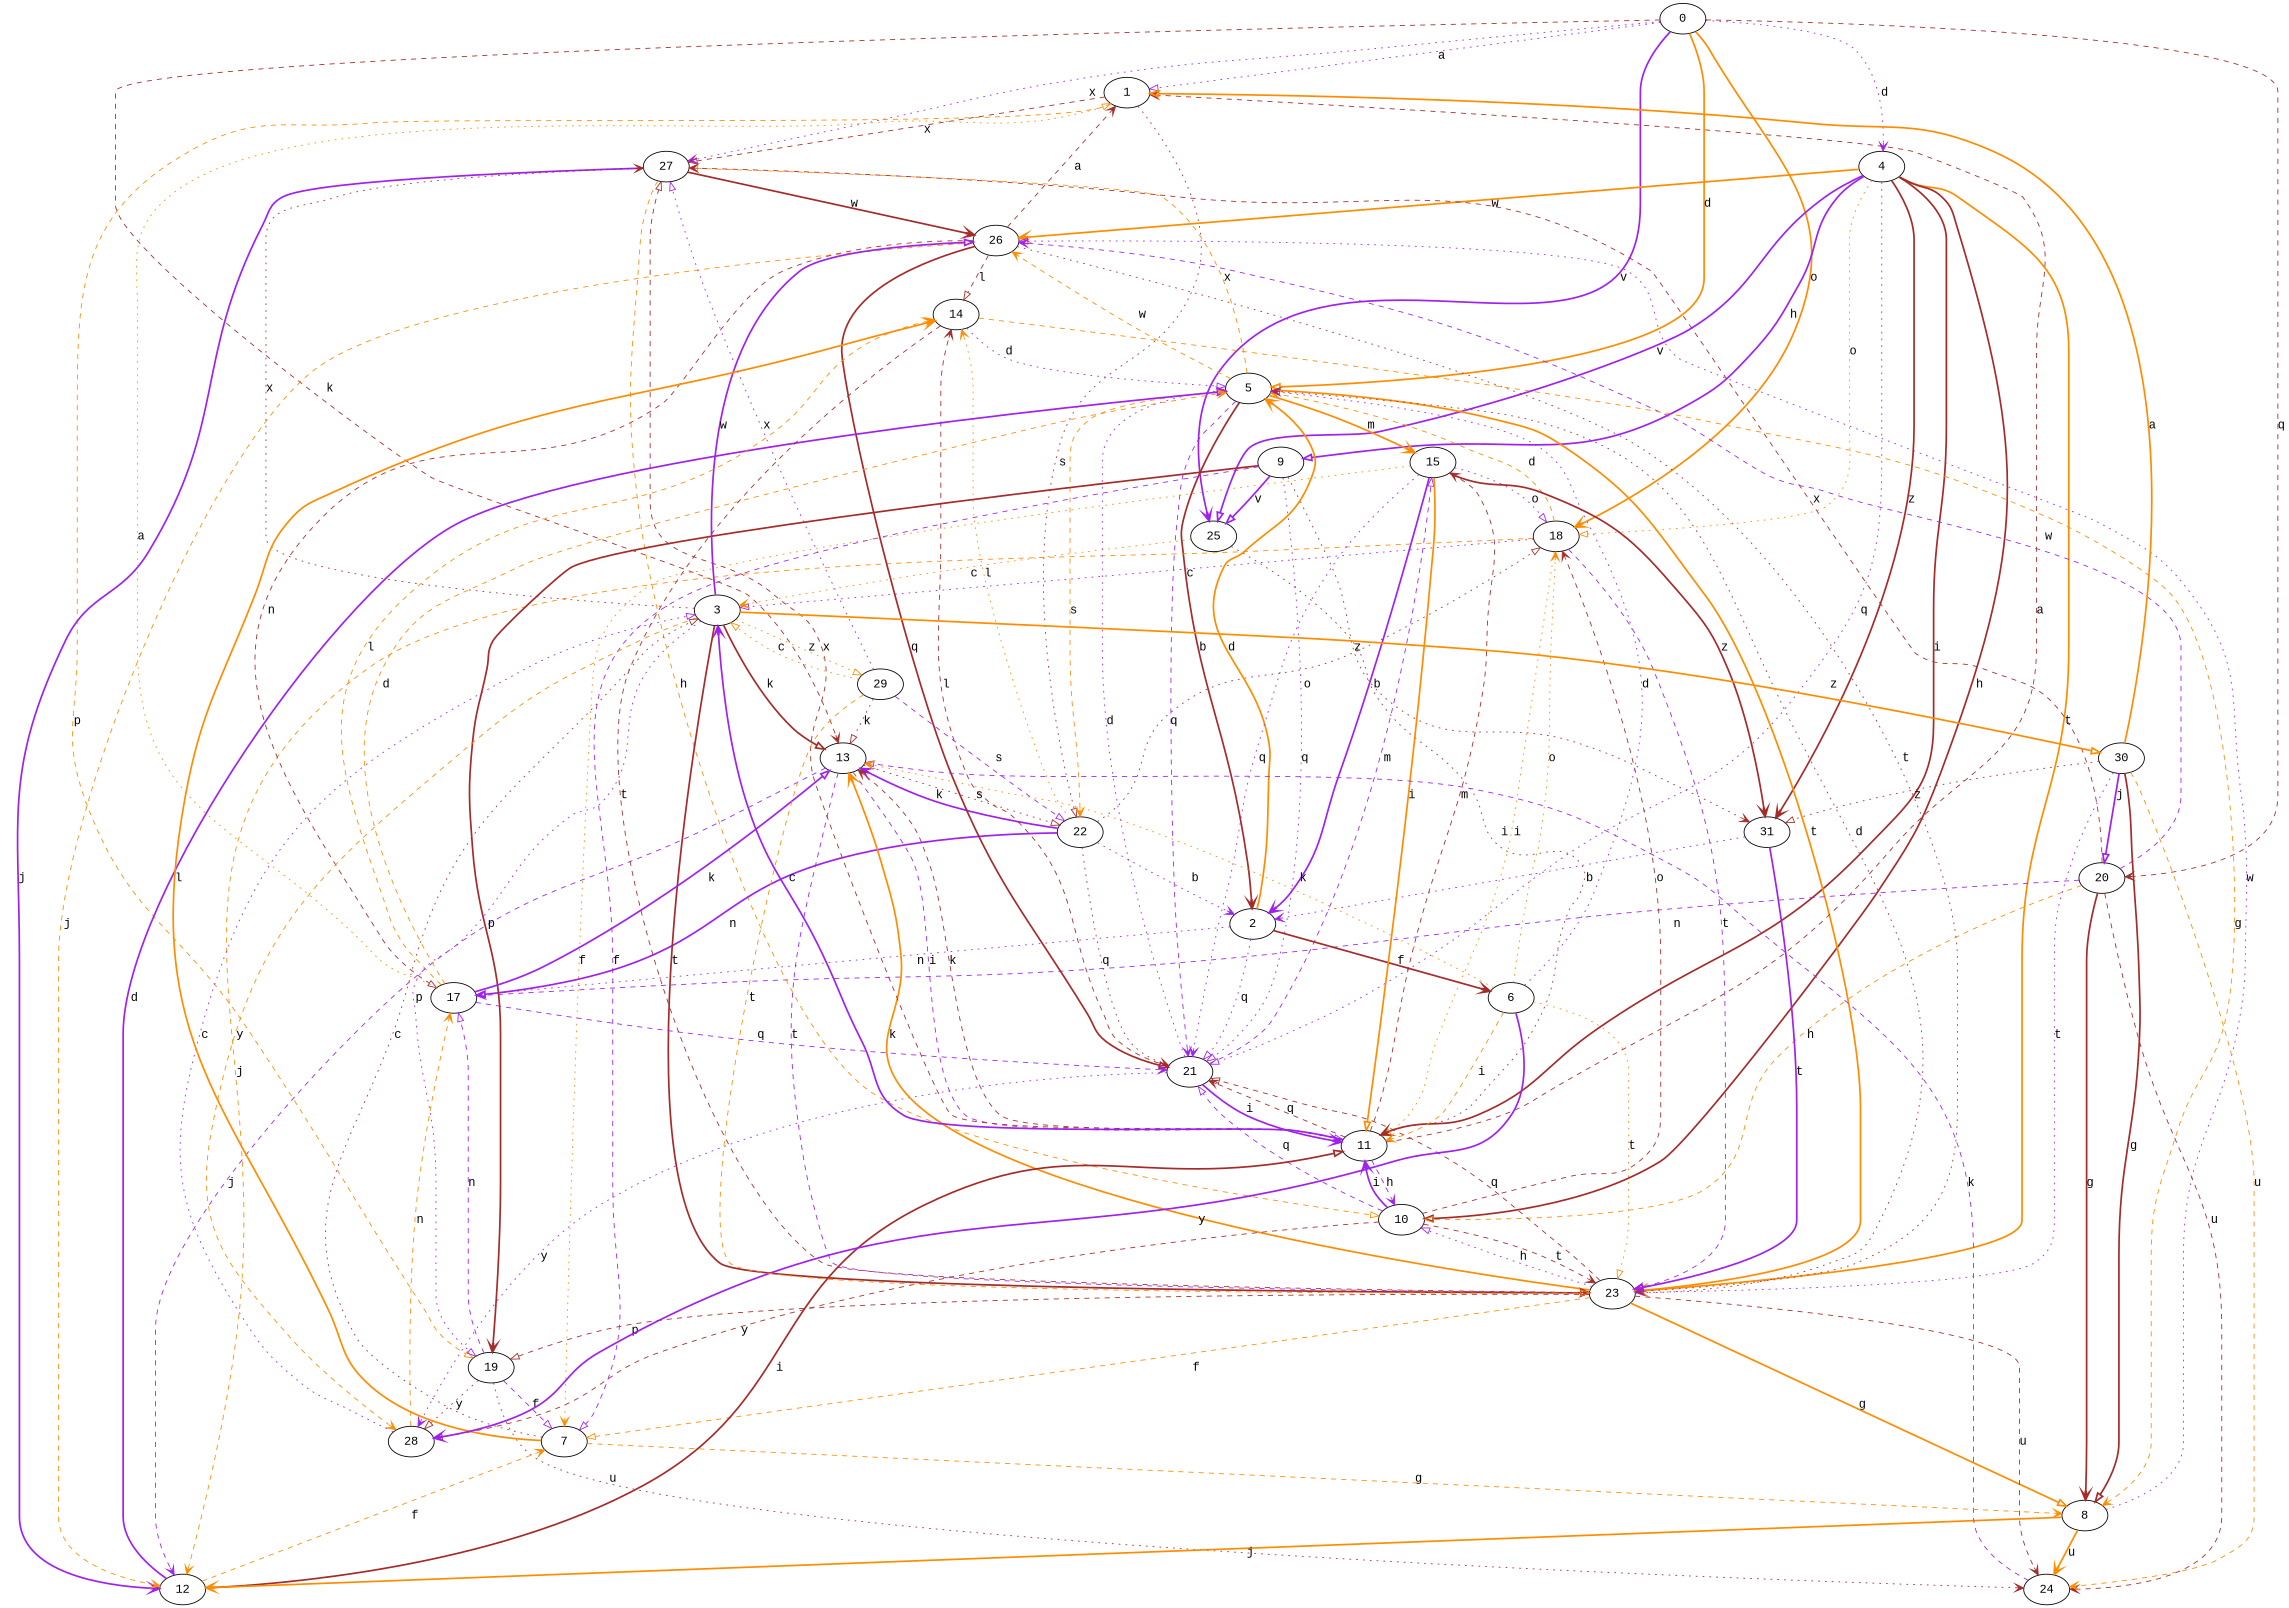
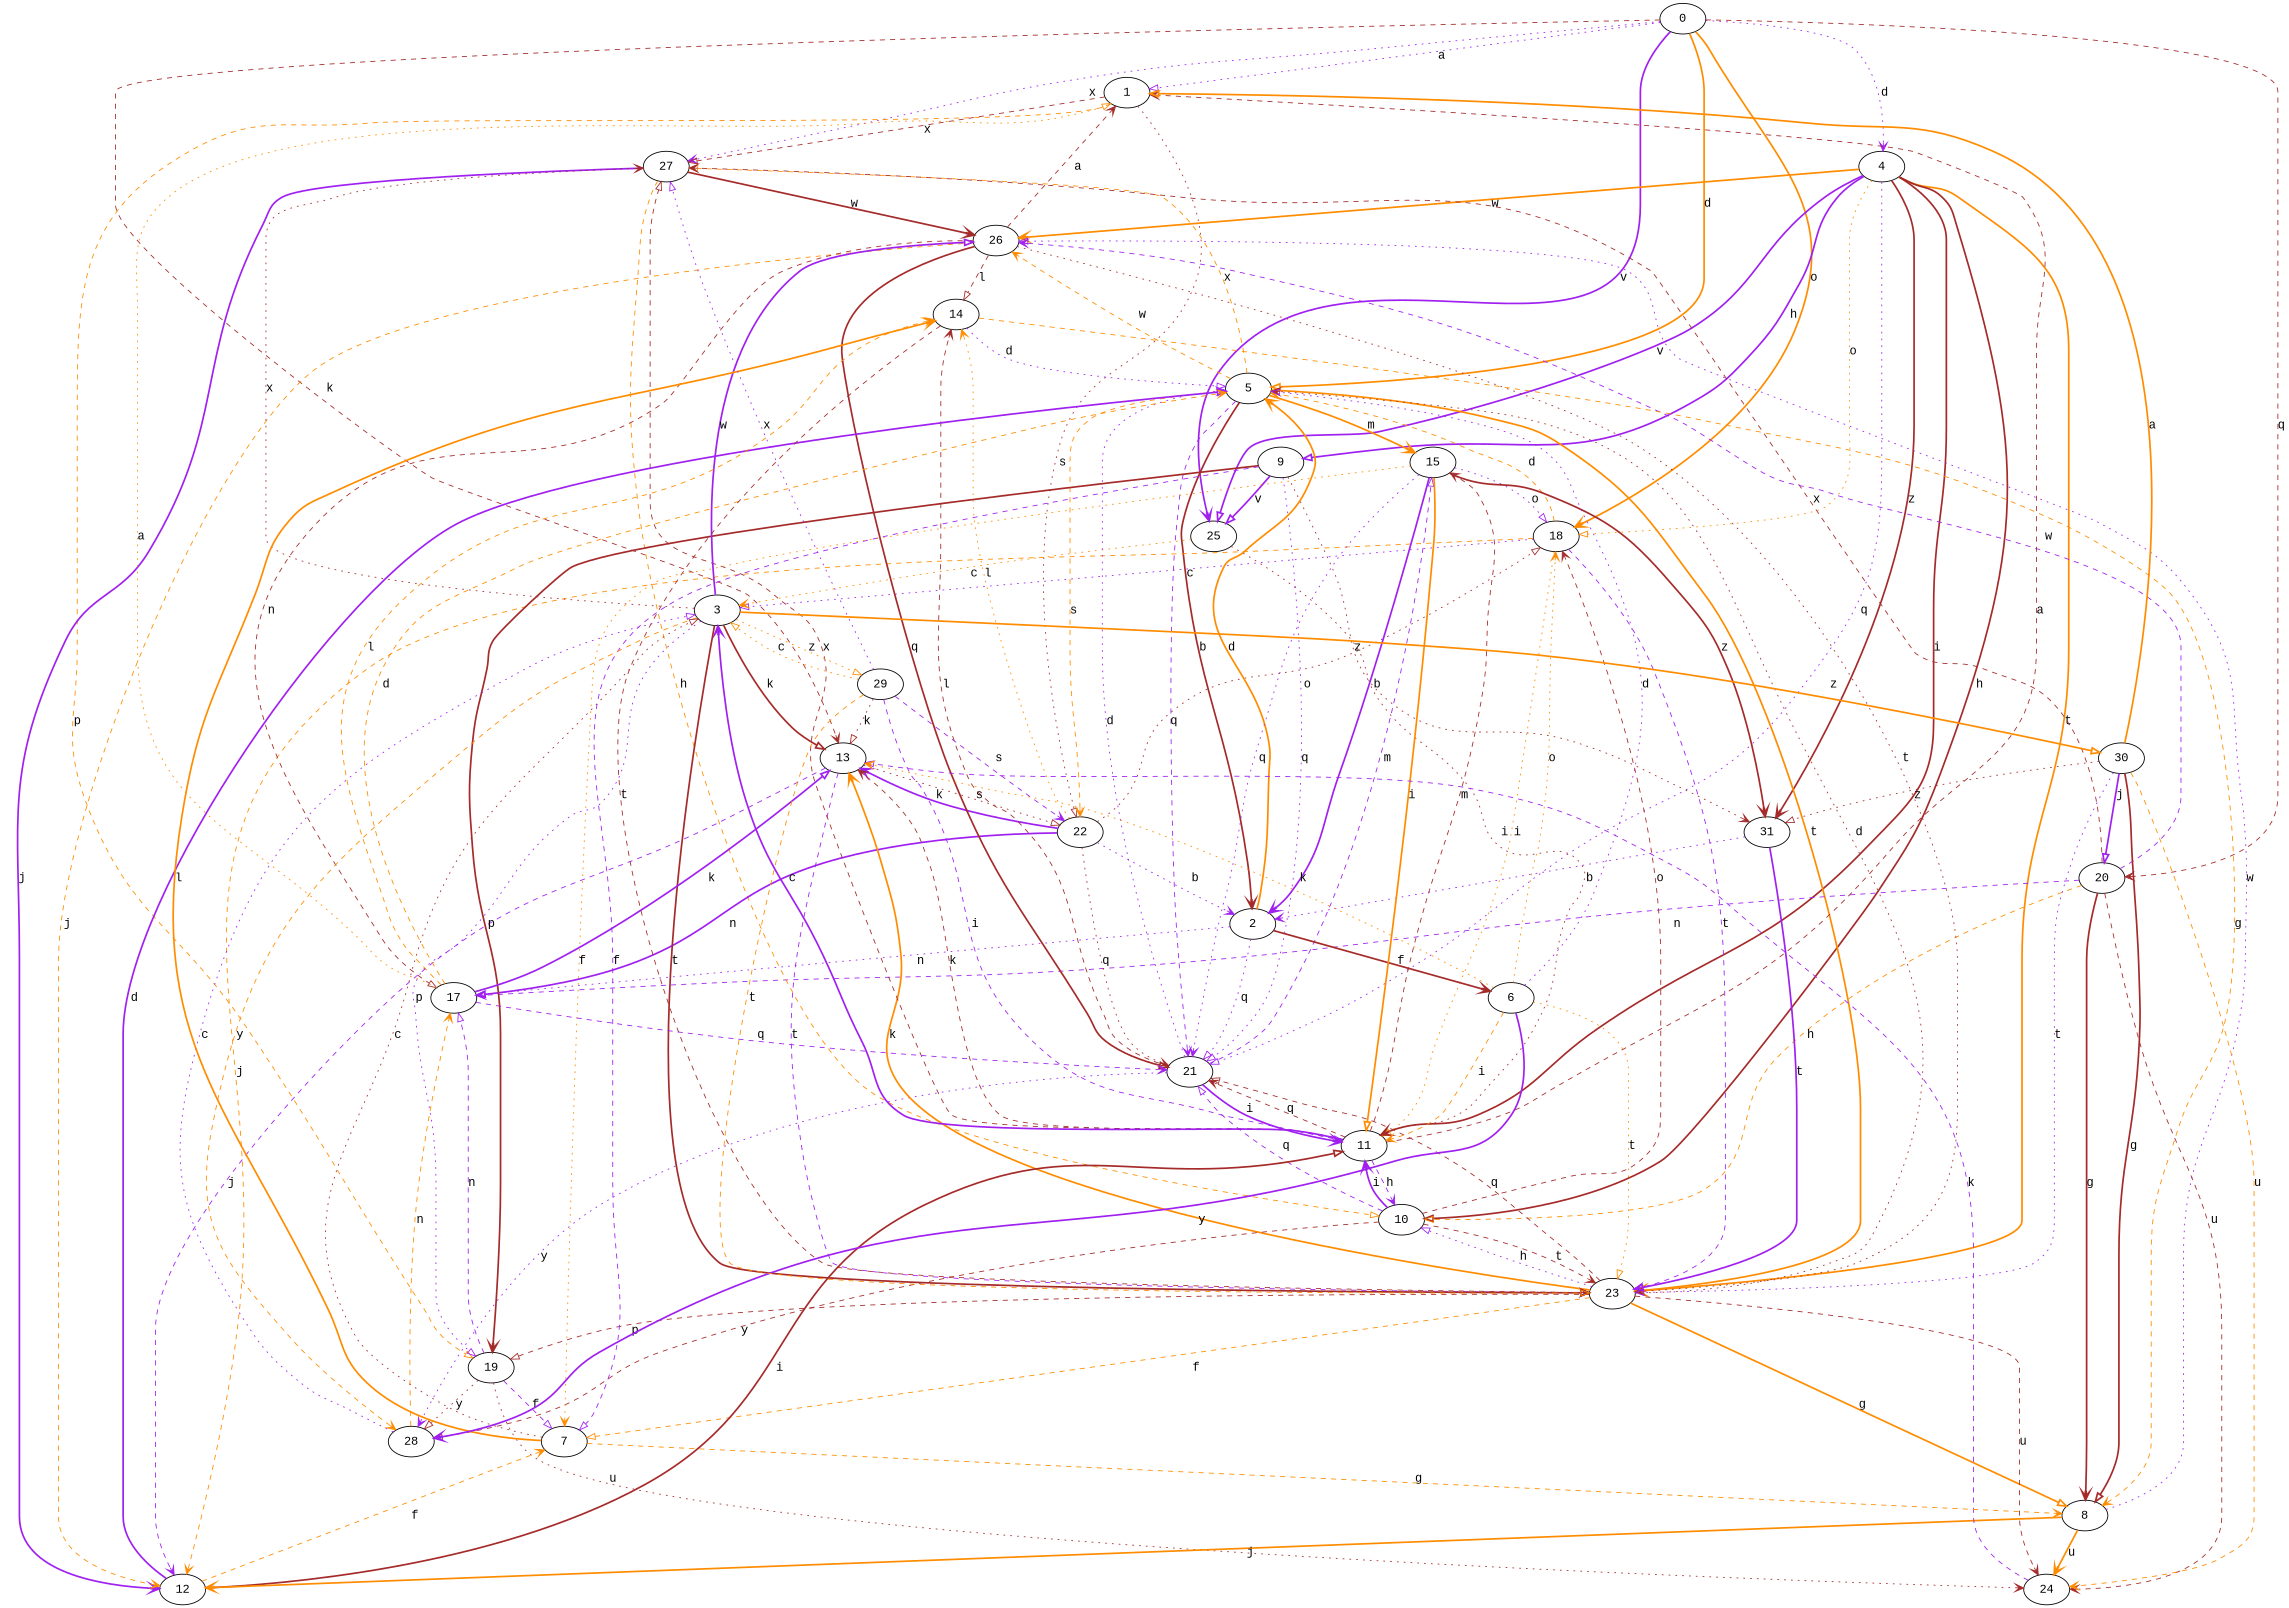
edge "29" -> "22": arrowhead onormal -> vee
edge "13" -> "11": now "29" -> "11"
